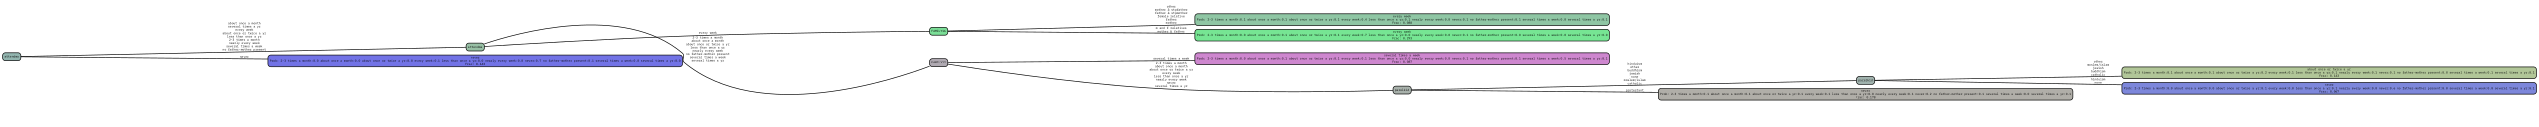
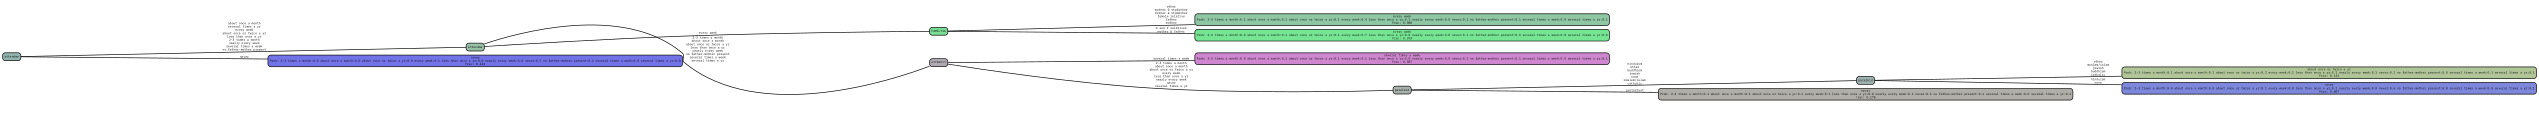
node "FAMILY12": label "FAMILY12" -> "ATTEND12"
